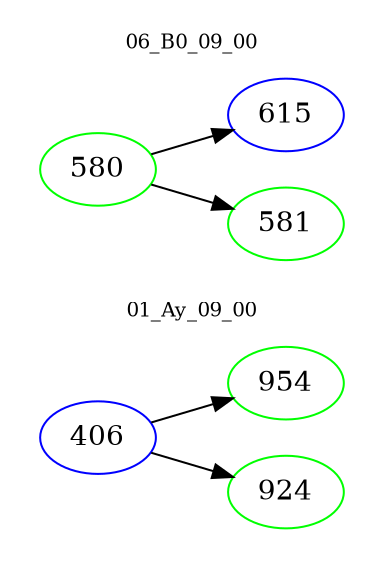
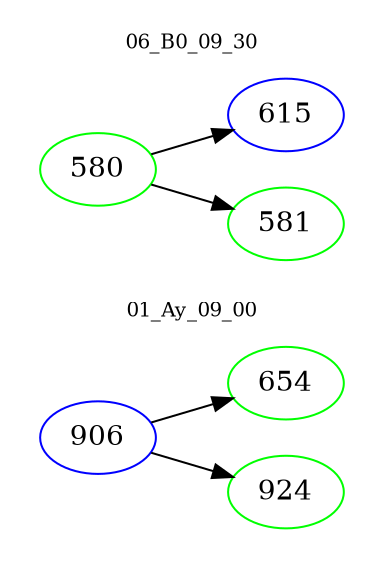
cluster "06_B0_09_00": label "06_B0_09_00" -> "06_B0_09_30"
node "954": label "954" -> "654"
node "406": label "406" -> "906"
